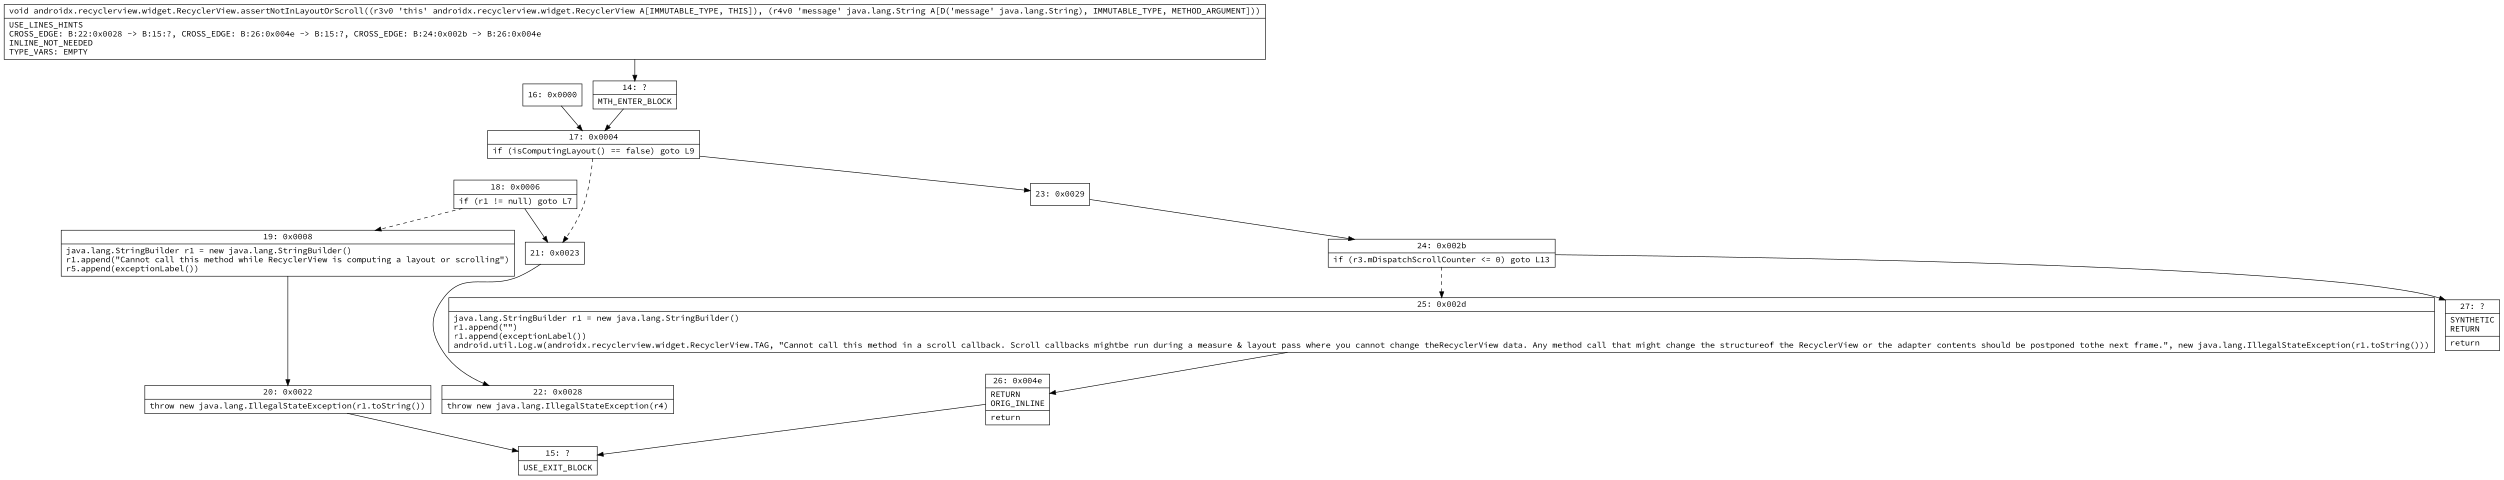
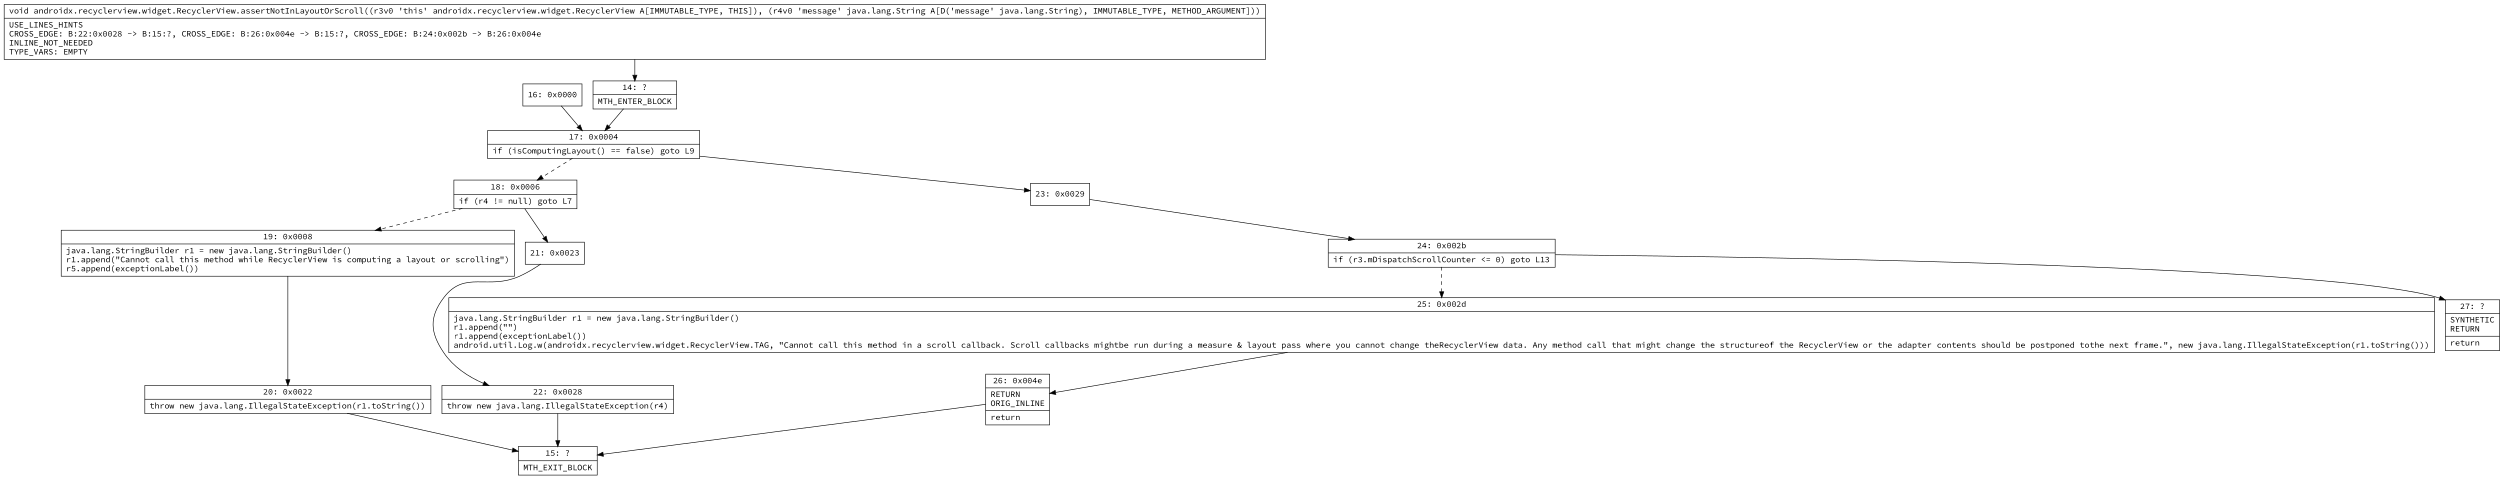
edge "17: 0x0004" -> "21: 0x0023": now "17: 0x0004" -> "18: 0x0006"
node "18: 0x0006": text "if (r1 != null) goto L7" -> "if (r4 != null) goto L7"
edge "22: 0x0028" -> "15: ?": added
node "15: ?": text "USE_EXIT_BLOCK" -> "MTH_EXIT_BLOCK"
